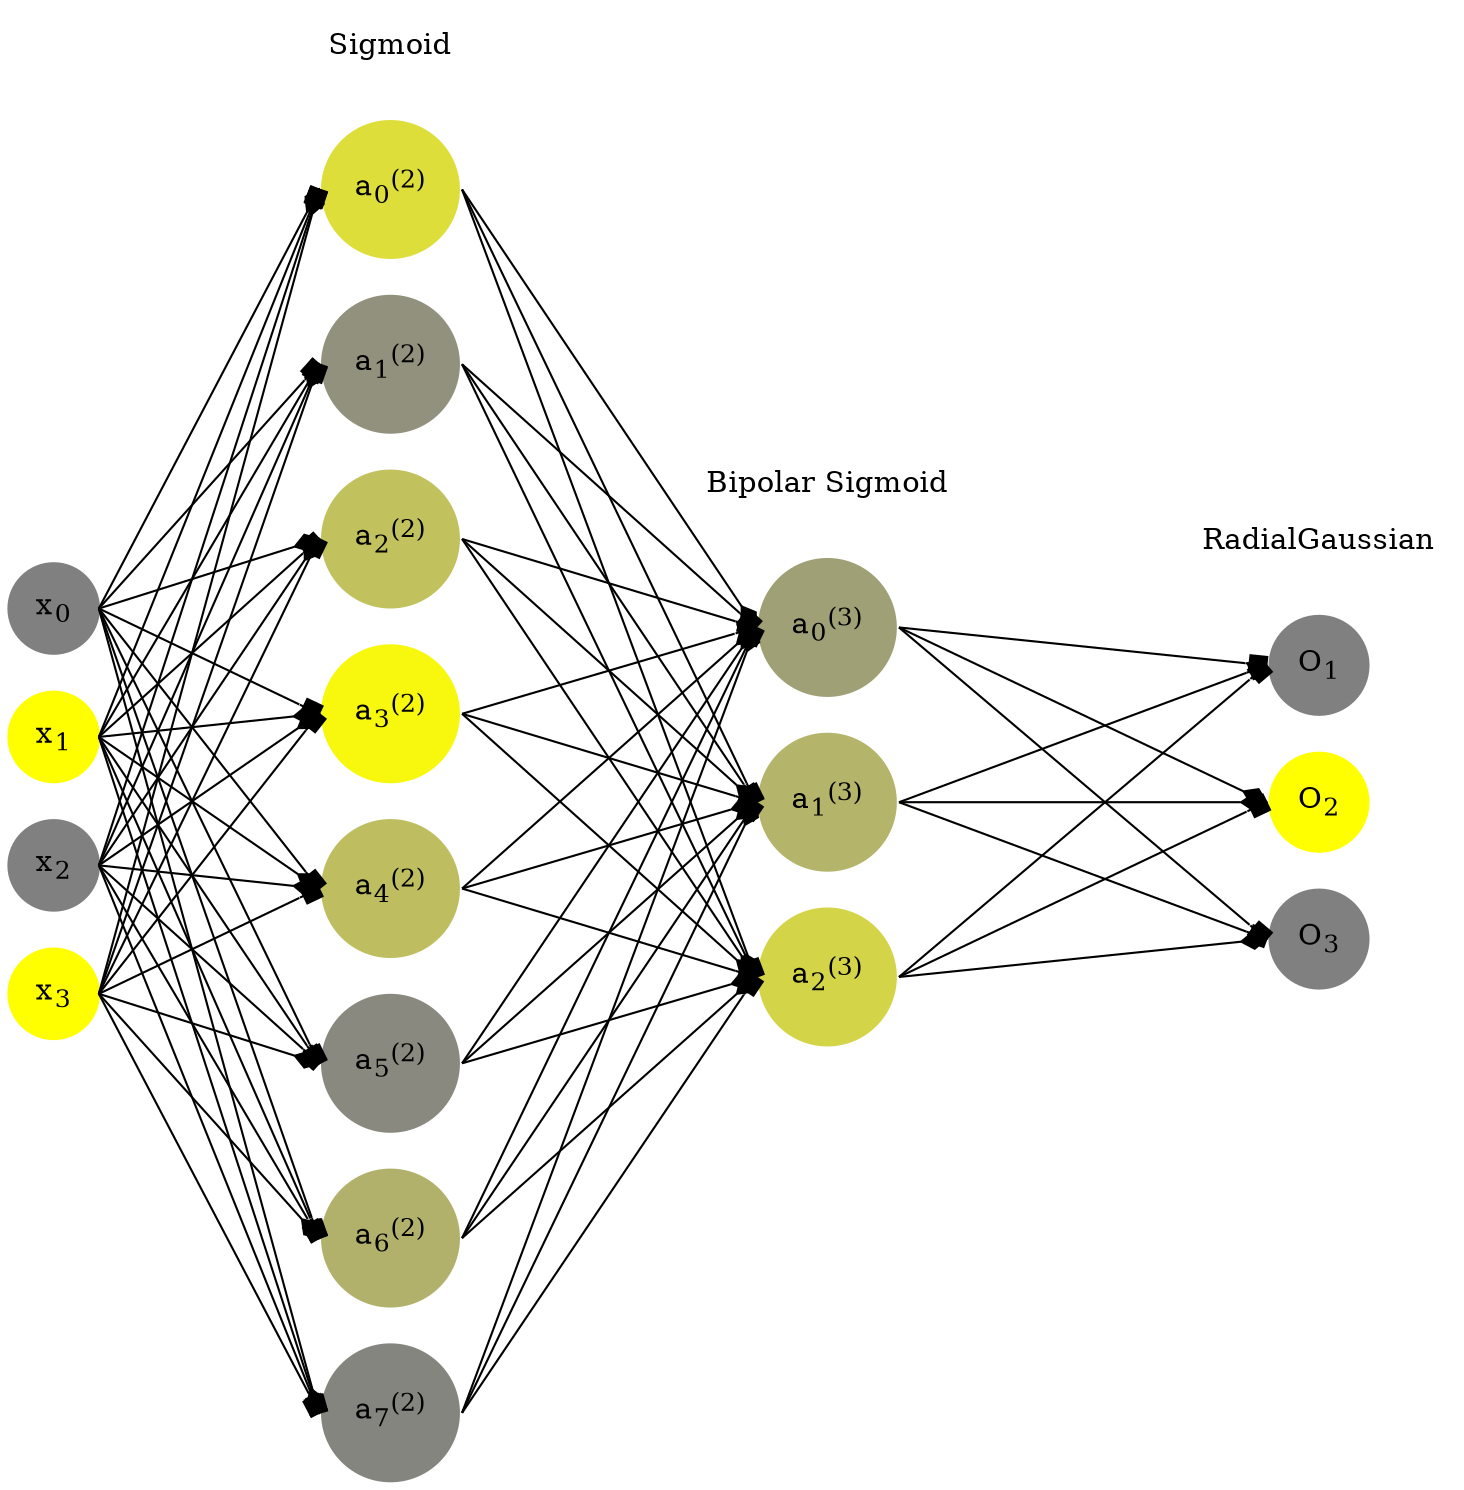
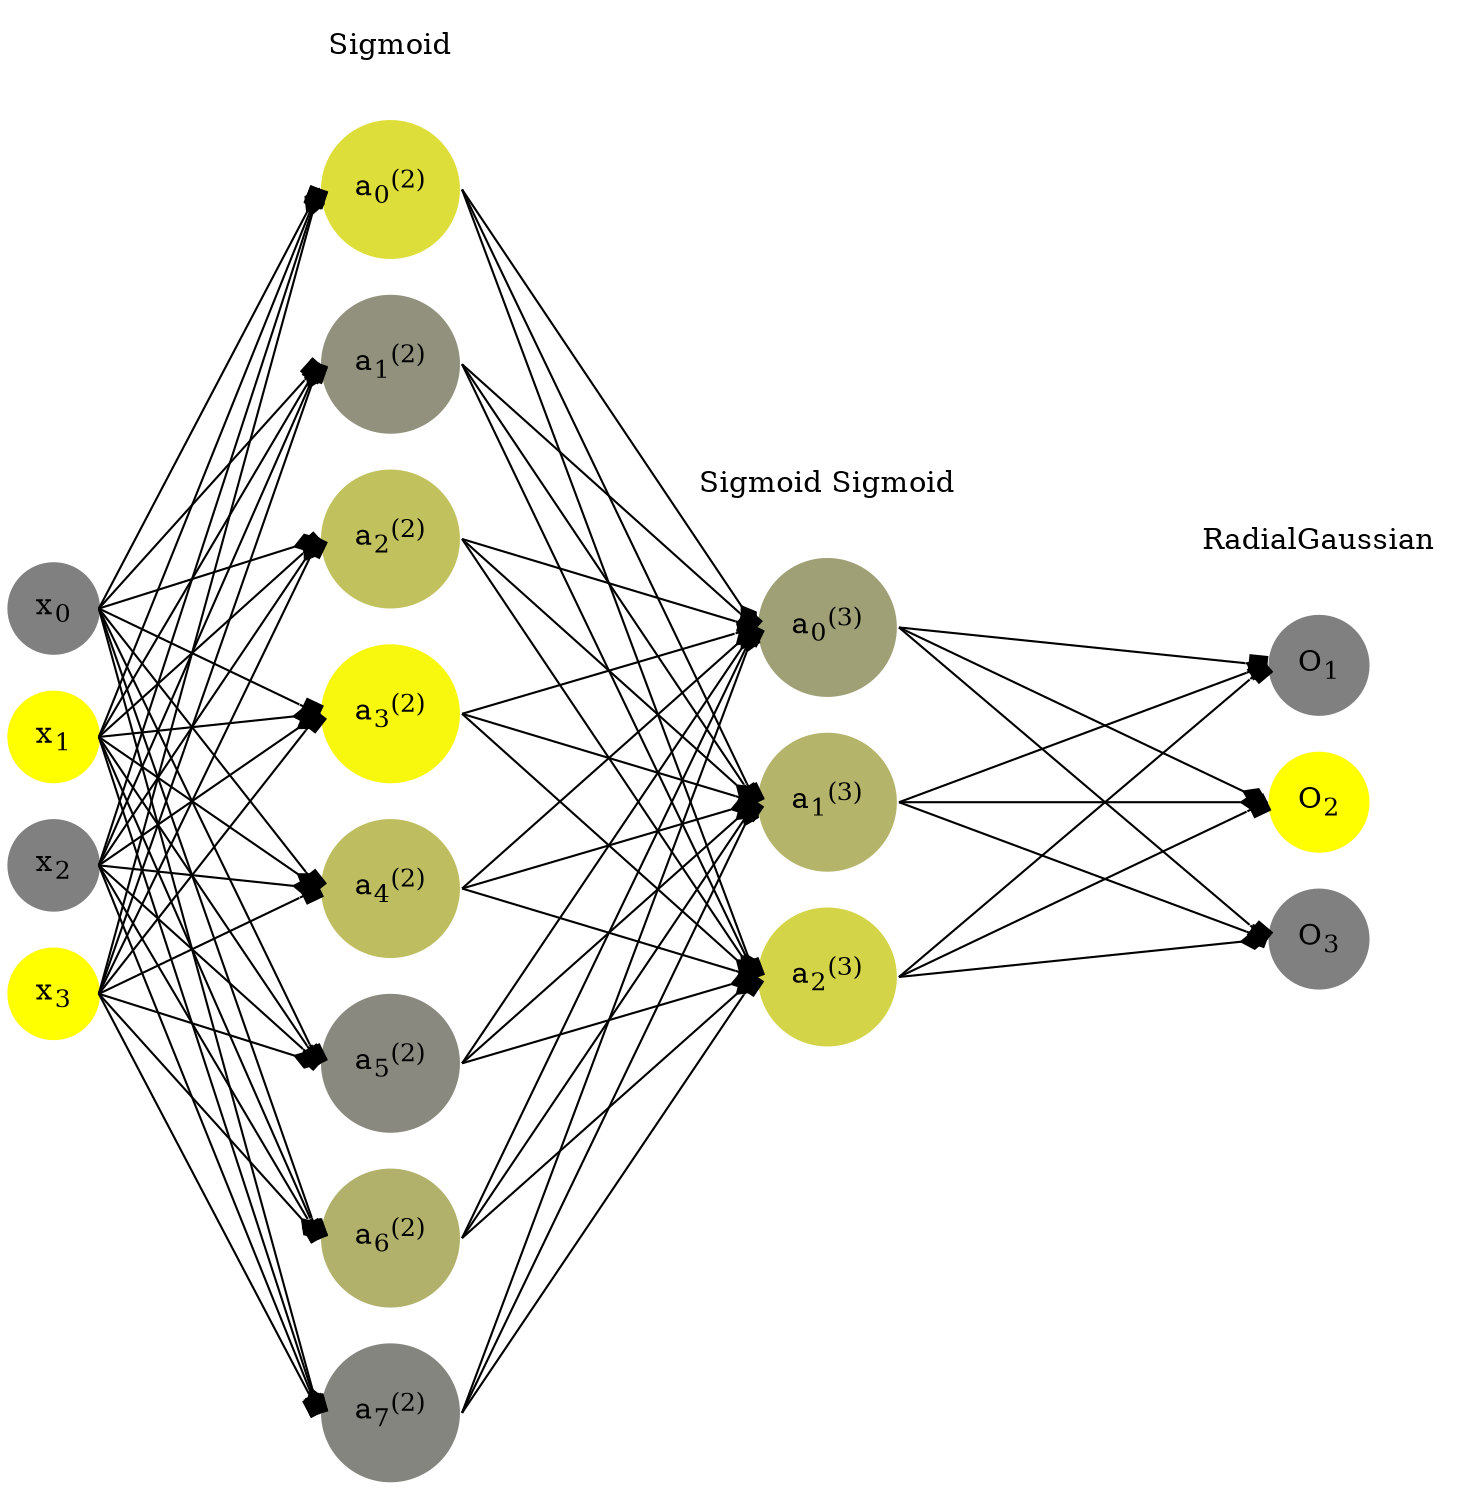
node "Bipolar Sigmoid": label "Bipolar Sigmoid" -> "Sigmoid Sigmoid"
